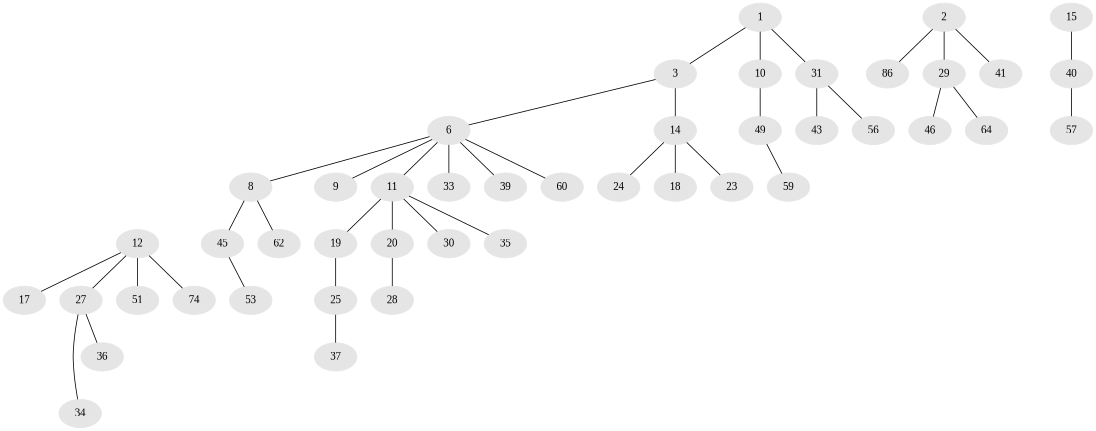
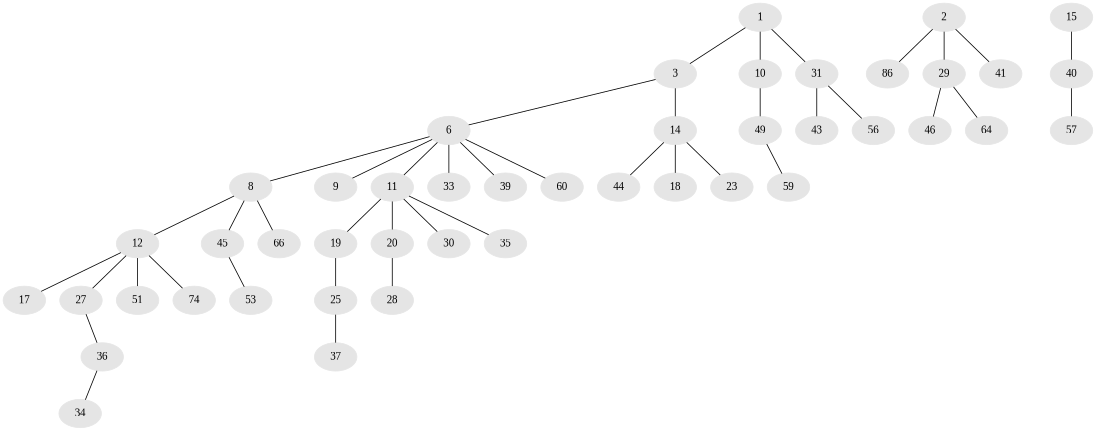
node "24": label "24" -> "44"
edge "8" -- "12": added
node "62": label "62" -> "66"
edge "27" -- "34": now "36" -- "34"
